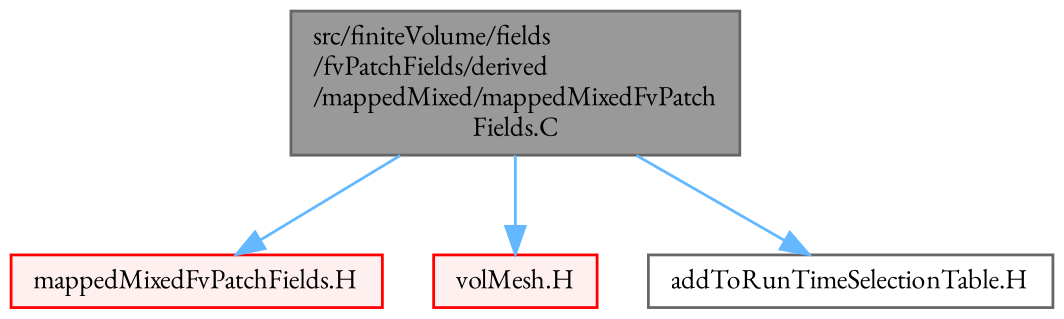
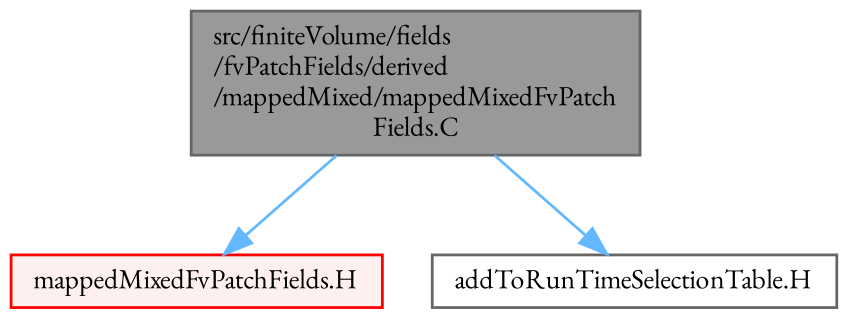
node "volMesh.H": removed
